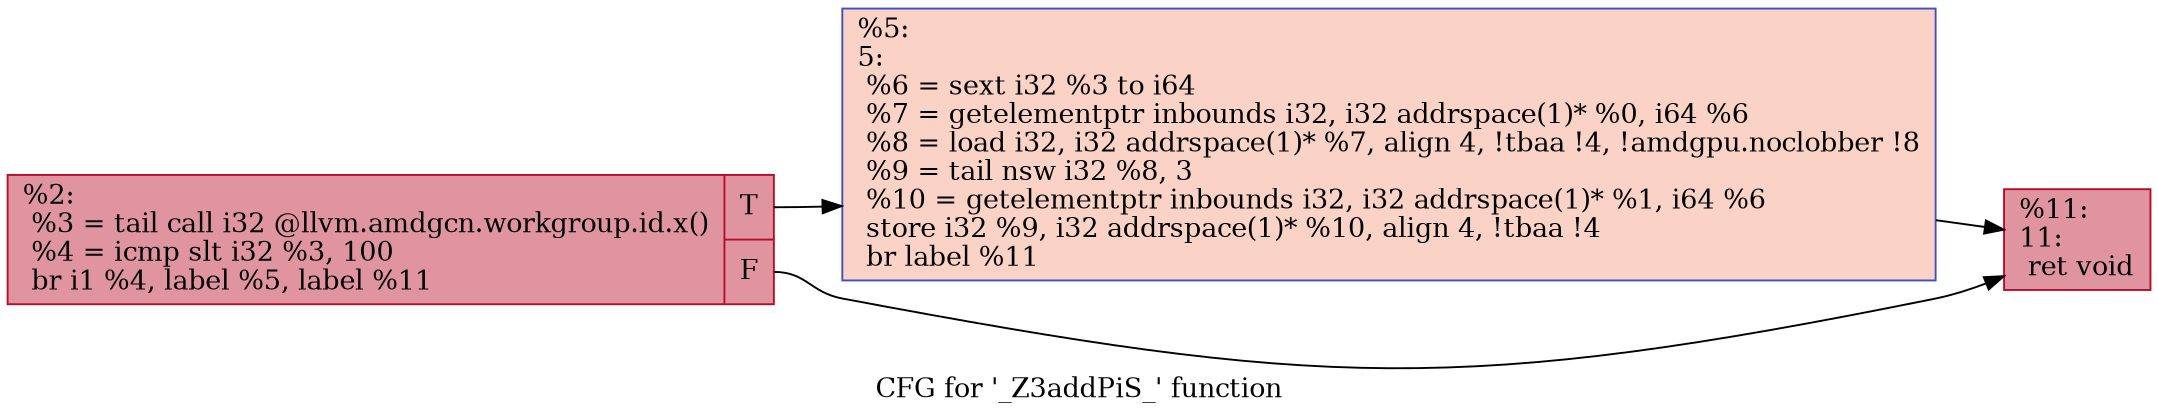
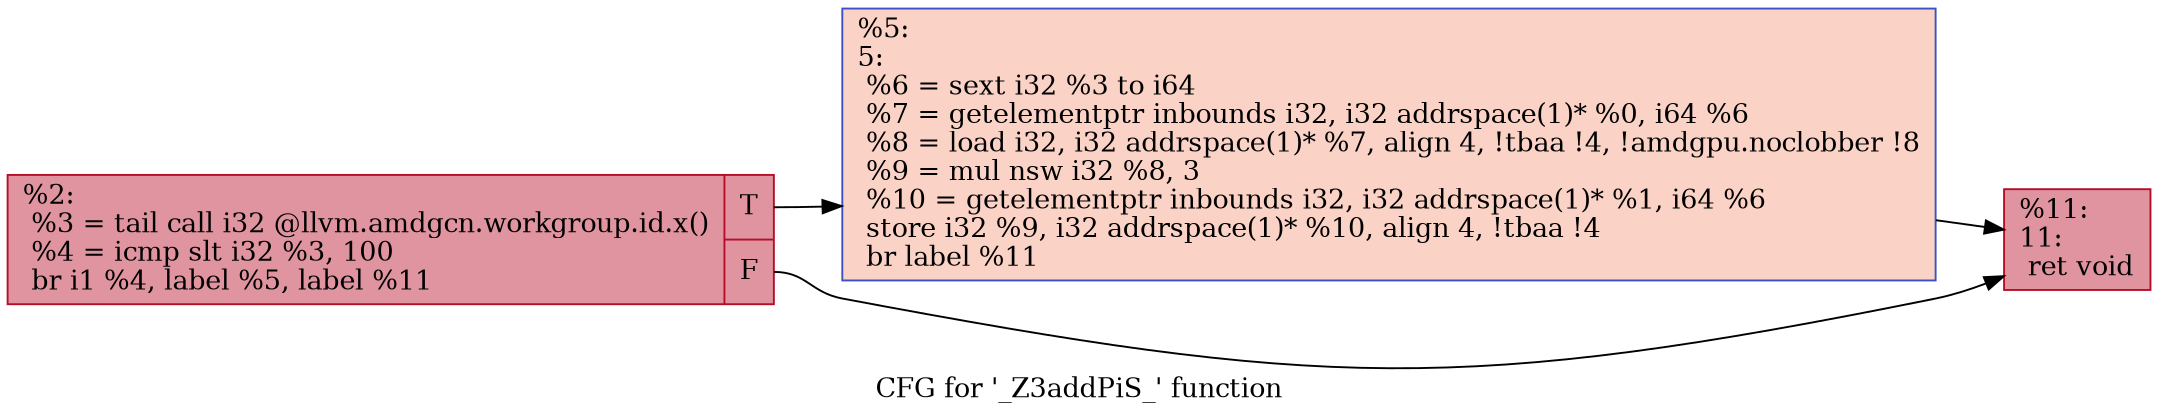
node "%5:": text "%9 = tail nsw i32 %8, 3" -> "%9 = mul nsw i32 %8, 3"
